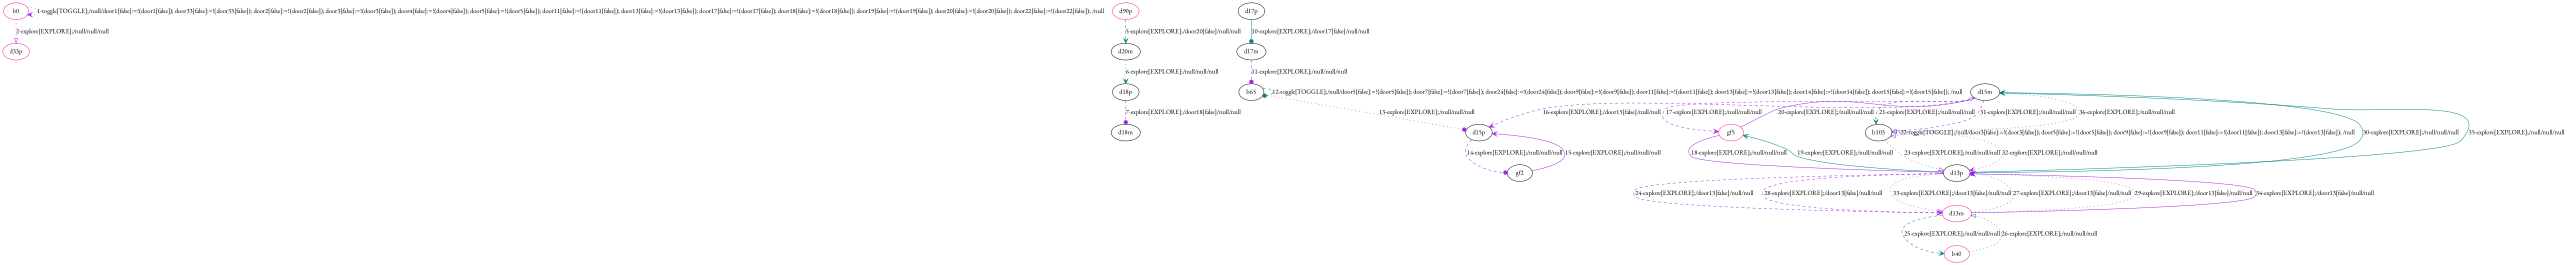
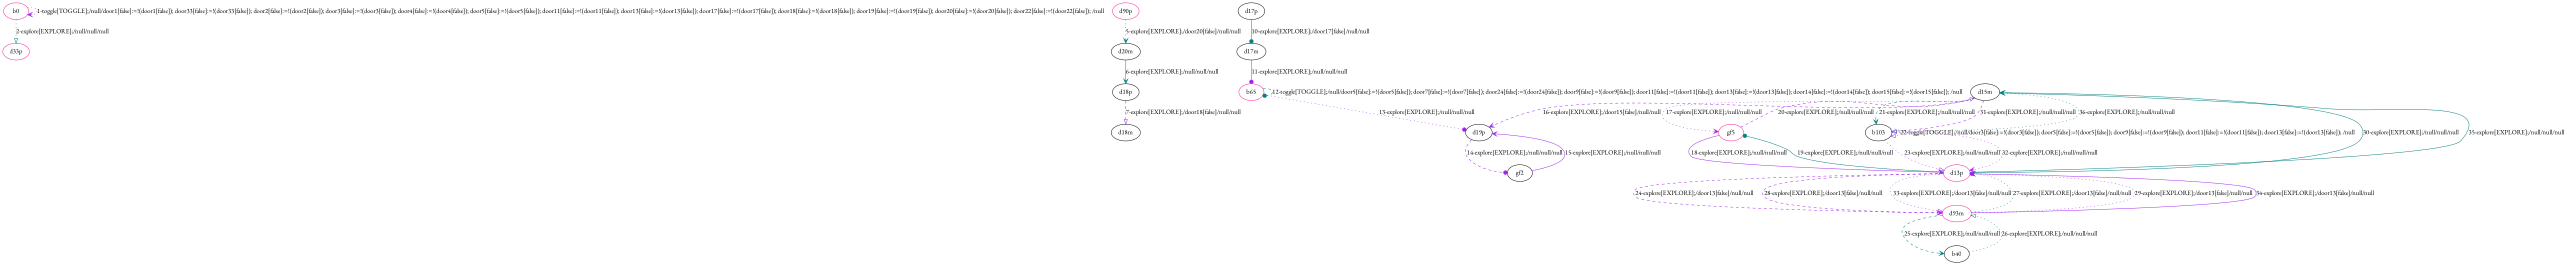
edge "b0" -> "d33p": color purple -> teal
edge "d90p" -> "d20m": style dashed -> dotted
edge "d20m" -> "d18p": style dotted -> solid
edge "d17m" -> "b65": style dashed -> solid
node "b65": color black -> deeppink
edge "d15m" -> "gf5": style dashed -> dotted
edge "gf5" -> "d15m": style solid -> dashed
edge "d18p" -> "d18m": arrowhead dot -> onormal
node "d15p": label "d15p" -> "d19p"
edge "d13p" -> "gf5": arrowhead vee -> dot
edge "gf5" -> "d13p": arrowhead onormal -> vee
node "d13p": color black -> deeppink
node "d13m": label "d13m" -> "d93m"
node "b40": color deeppink -> black
